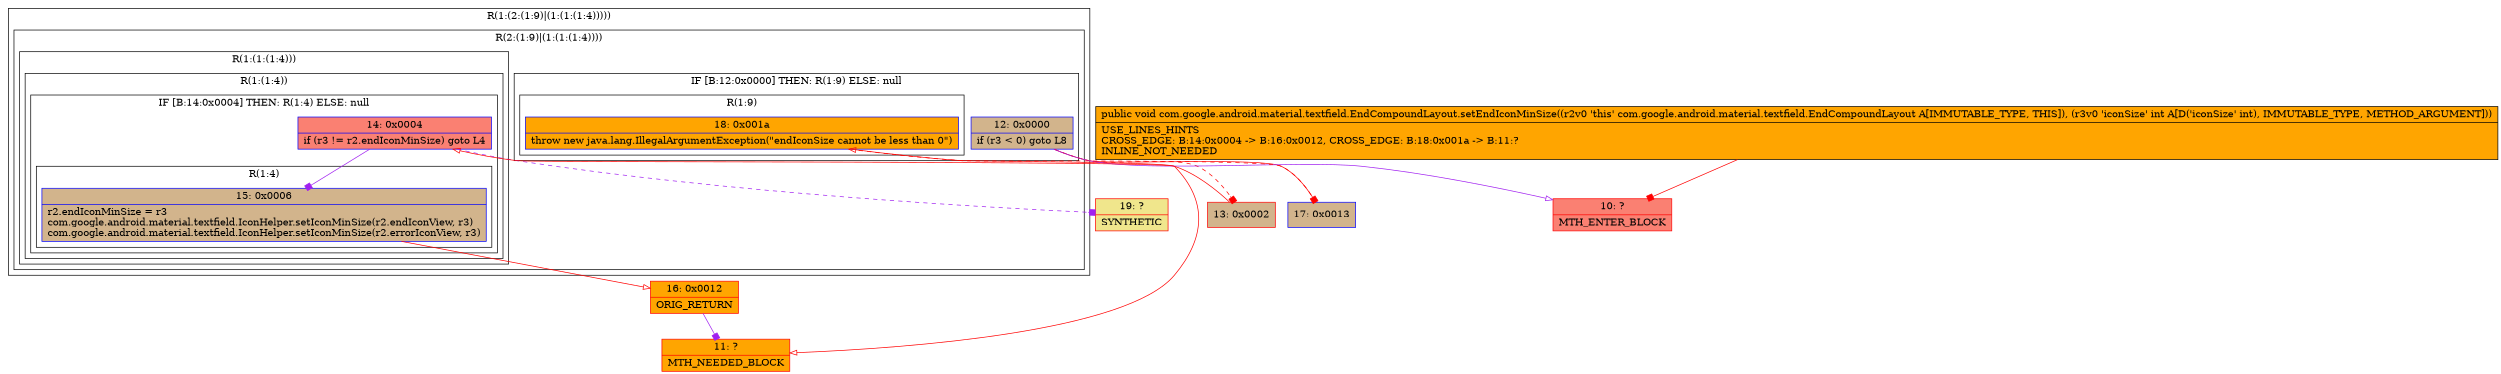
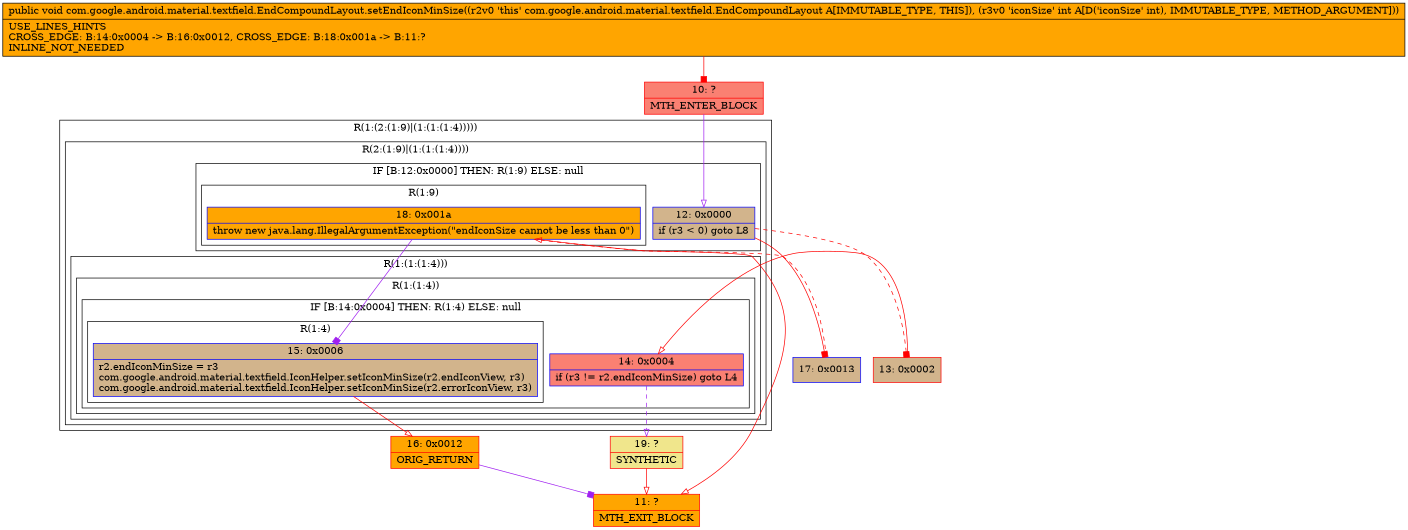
edge "12: 0x0000" -> "10: ?": reversed
edge "14: 0x0004" -> "15: 0x0006": now "18: 0x001a" -> "15: 0x0006"
edge "14: 0x0004" -> "19: ?": arrowhead box -> onormal
node "11: ?": text "MTH_NEEDED_BLOCK" -> "MTH_EXIT_BLOCK"
edge "19: ?" -> "11: ?": added
